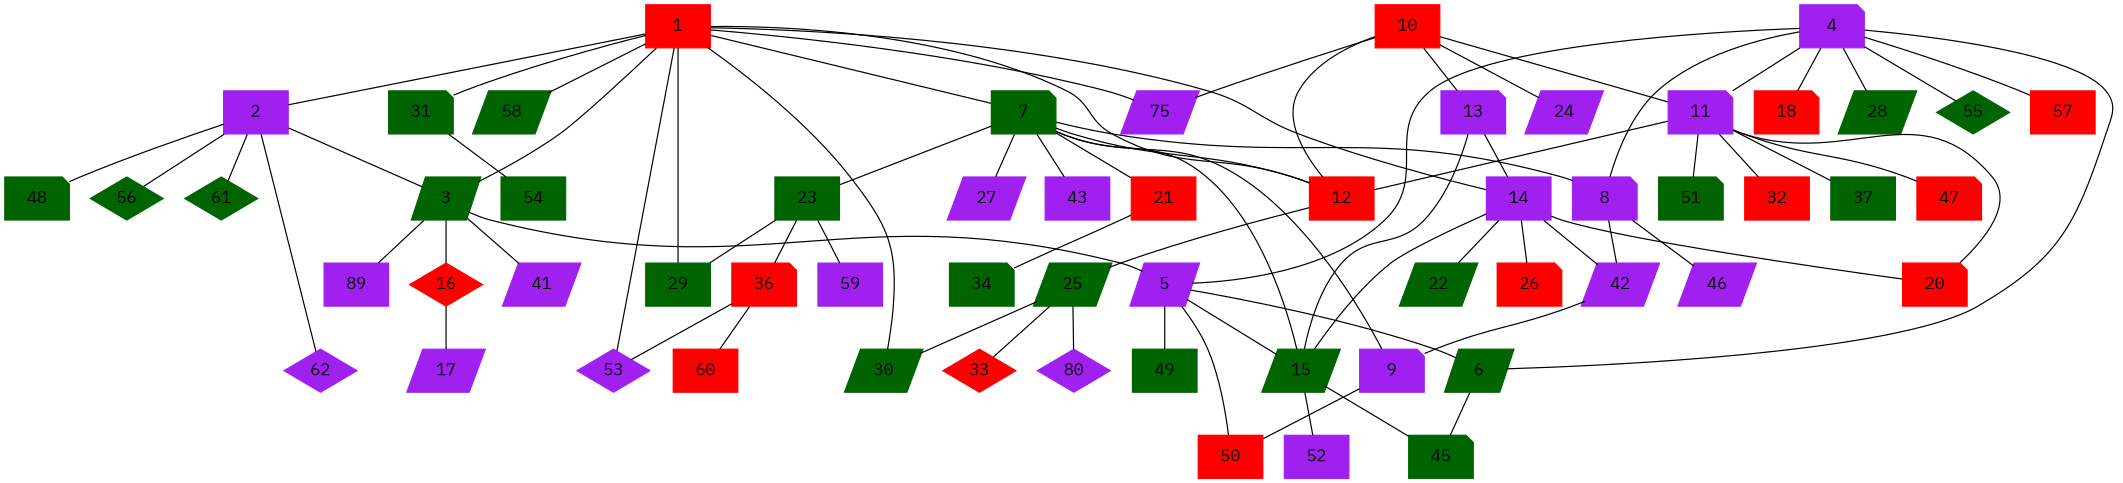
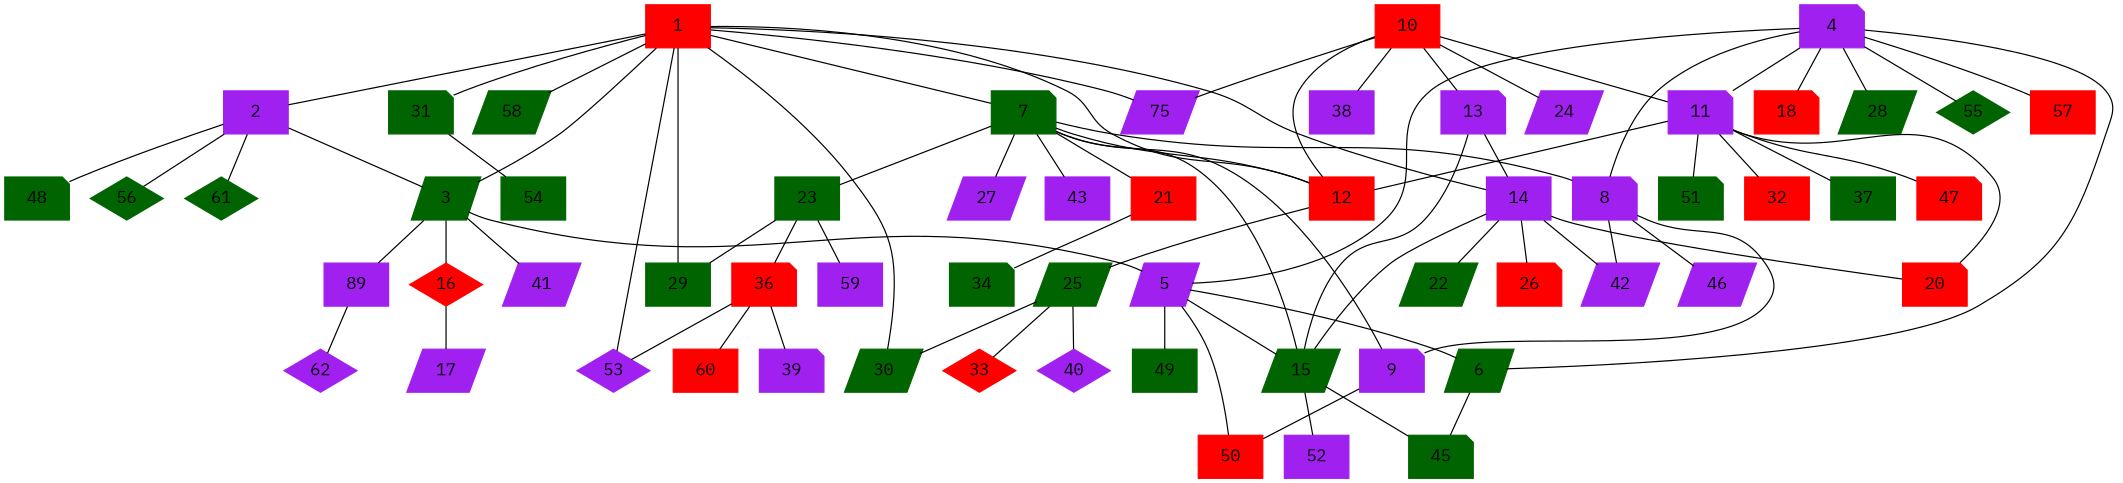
node "38": added
edge "2" -- "62": now "89" -- "62"
edge "42" -- "9": now "8" -- "9"
node "39": added
node "80": label "80" -> "40"
